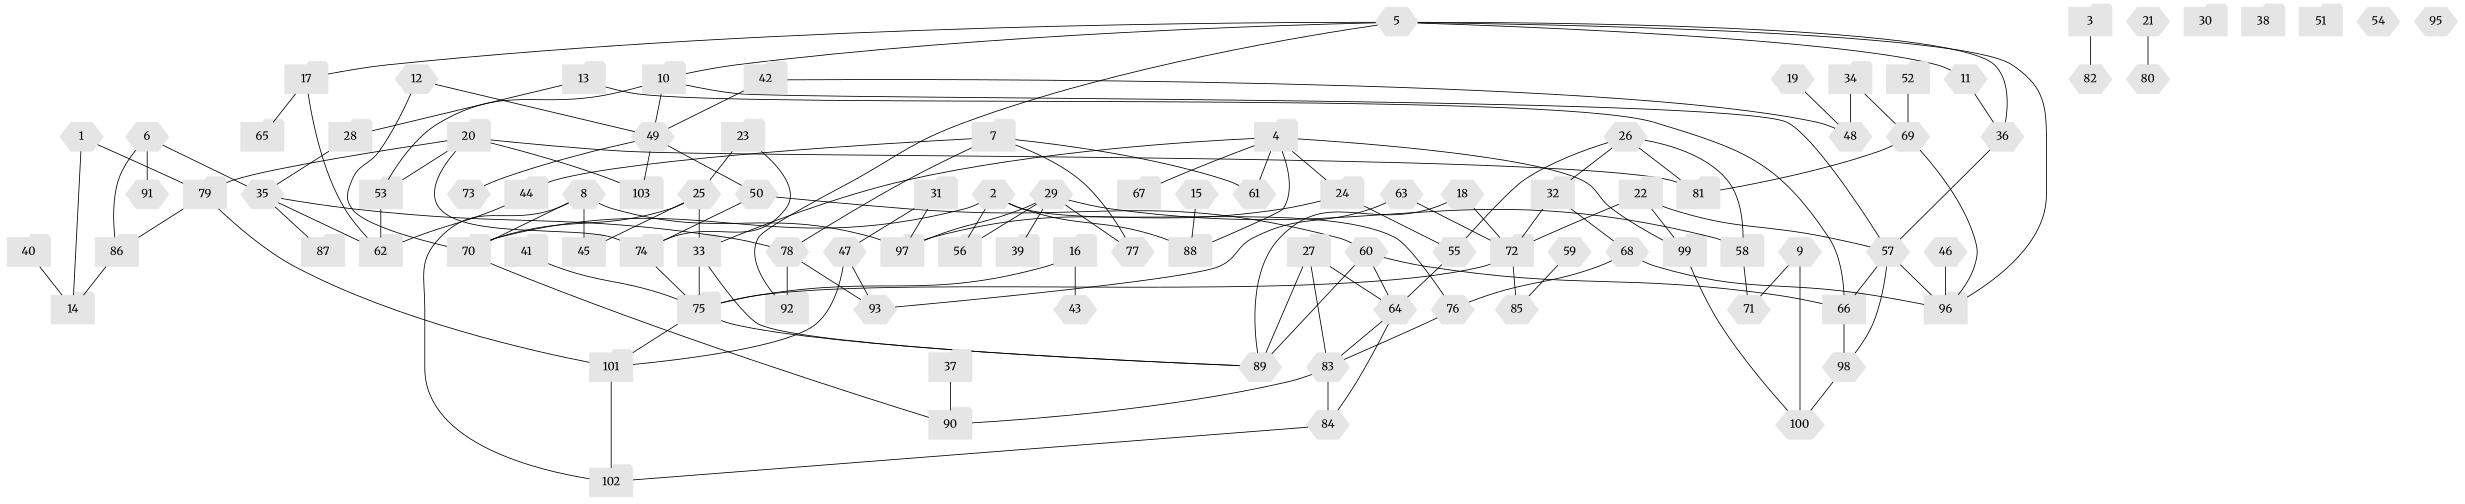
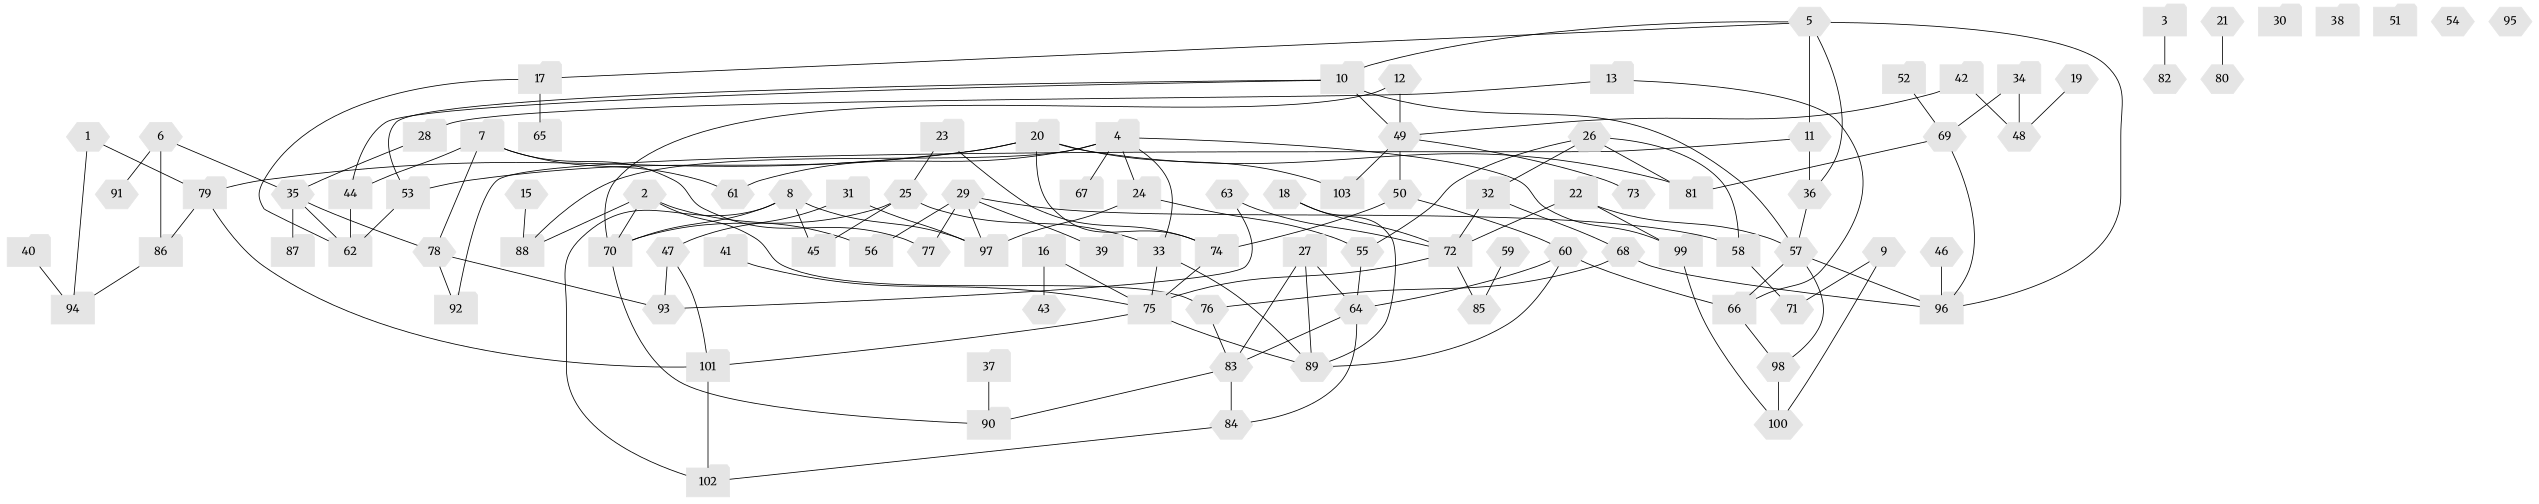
edge "10" -- "44": added
edge "5" -- "92": now "11" -- "92"
node "14": label "14" -> "94"
